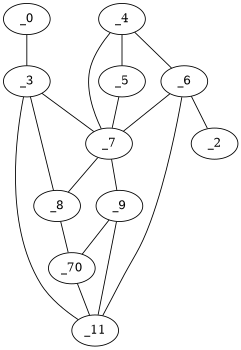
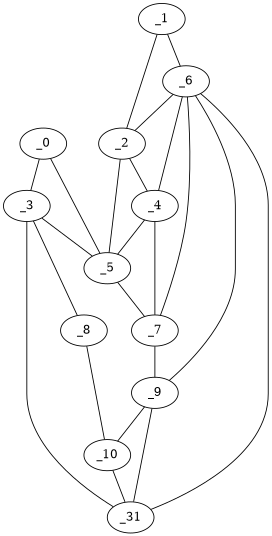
node "_1": added
edge "_3" -- "_7": now "_3" -- "_5"
edge "_7" -- "_8": removed
edge "_2" -- "_4": added
edge "_0" -- "_5": added
edge "_2" -- "_5": added
edge "_6" -- "_9": added
node "_70": label "_70" -> "_10"
node "_11": label "_11" -> "_31"
